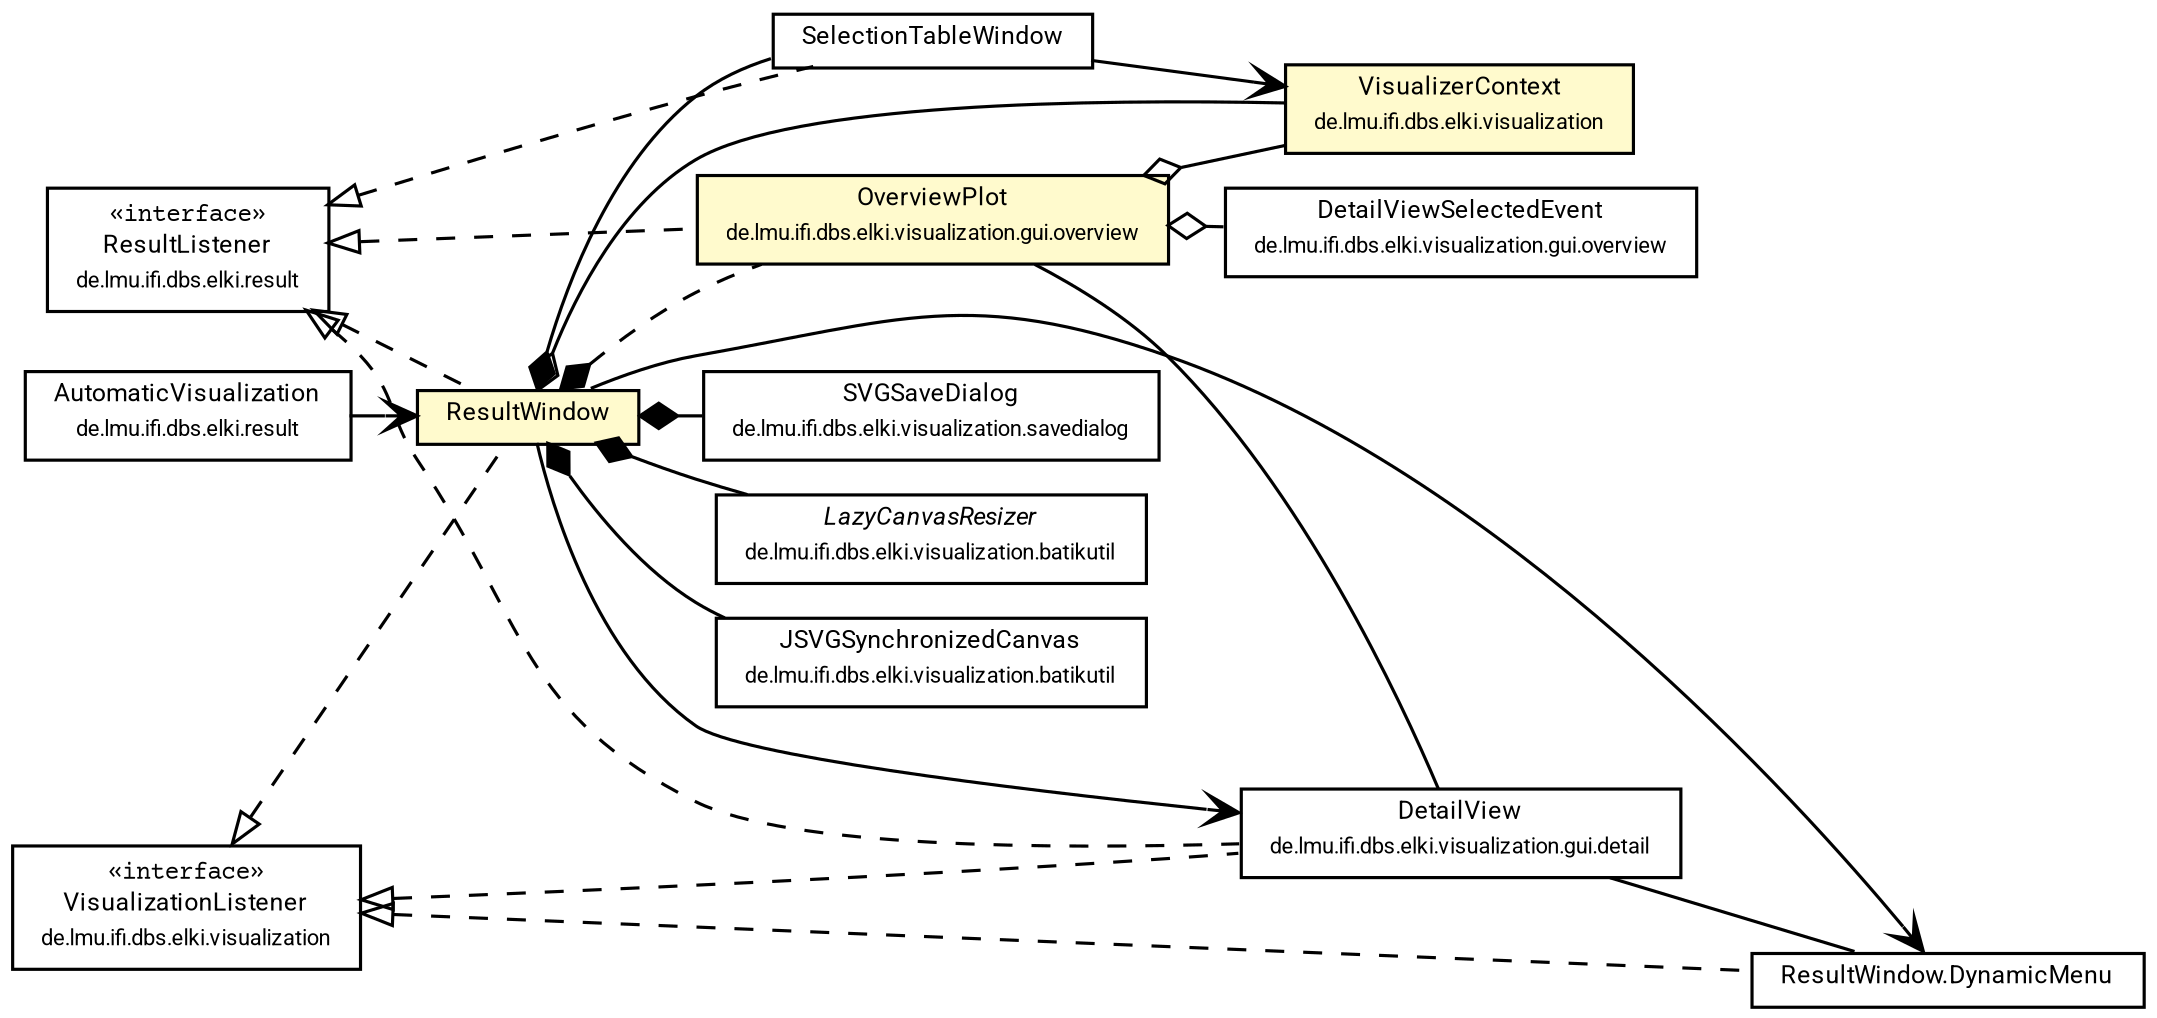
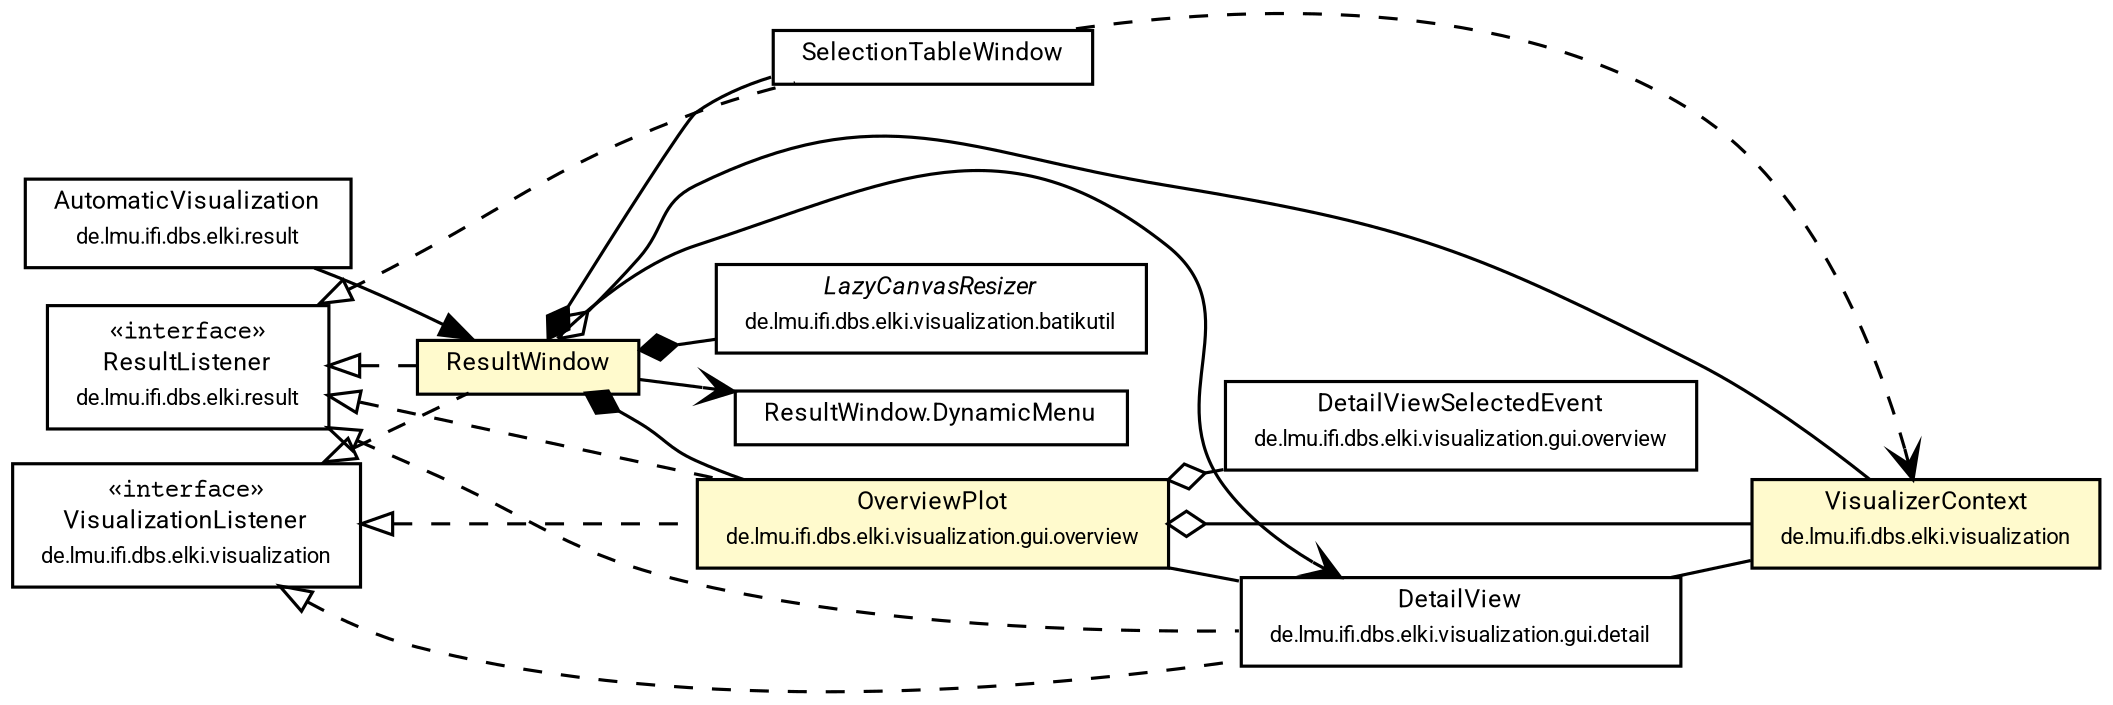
edge "SelectionTableWindow" -> "VisualizerContext": style solid -> dashed
edge "OverviewPlot" -> "ResultWindow": style dashed -> solid
edge "AutomaticVisualization" -> "ResultWindow": arrowhead open -> normal
node "SVGSaveDialog": removed
node "JSVGSynchronizedCanvas": removed
edge "DetailView" -- "ResultWindow.DynamicMenu": now "DetailView" -- "VisualizerContext"
edge "ResultWindow.DynamicMenu" -> "VisualizationListener": now "OverviewPlot" -> "VisualizationListener"
